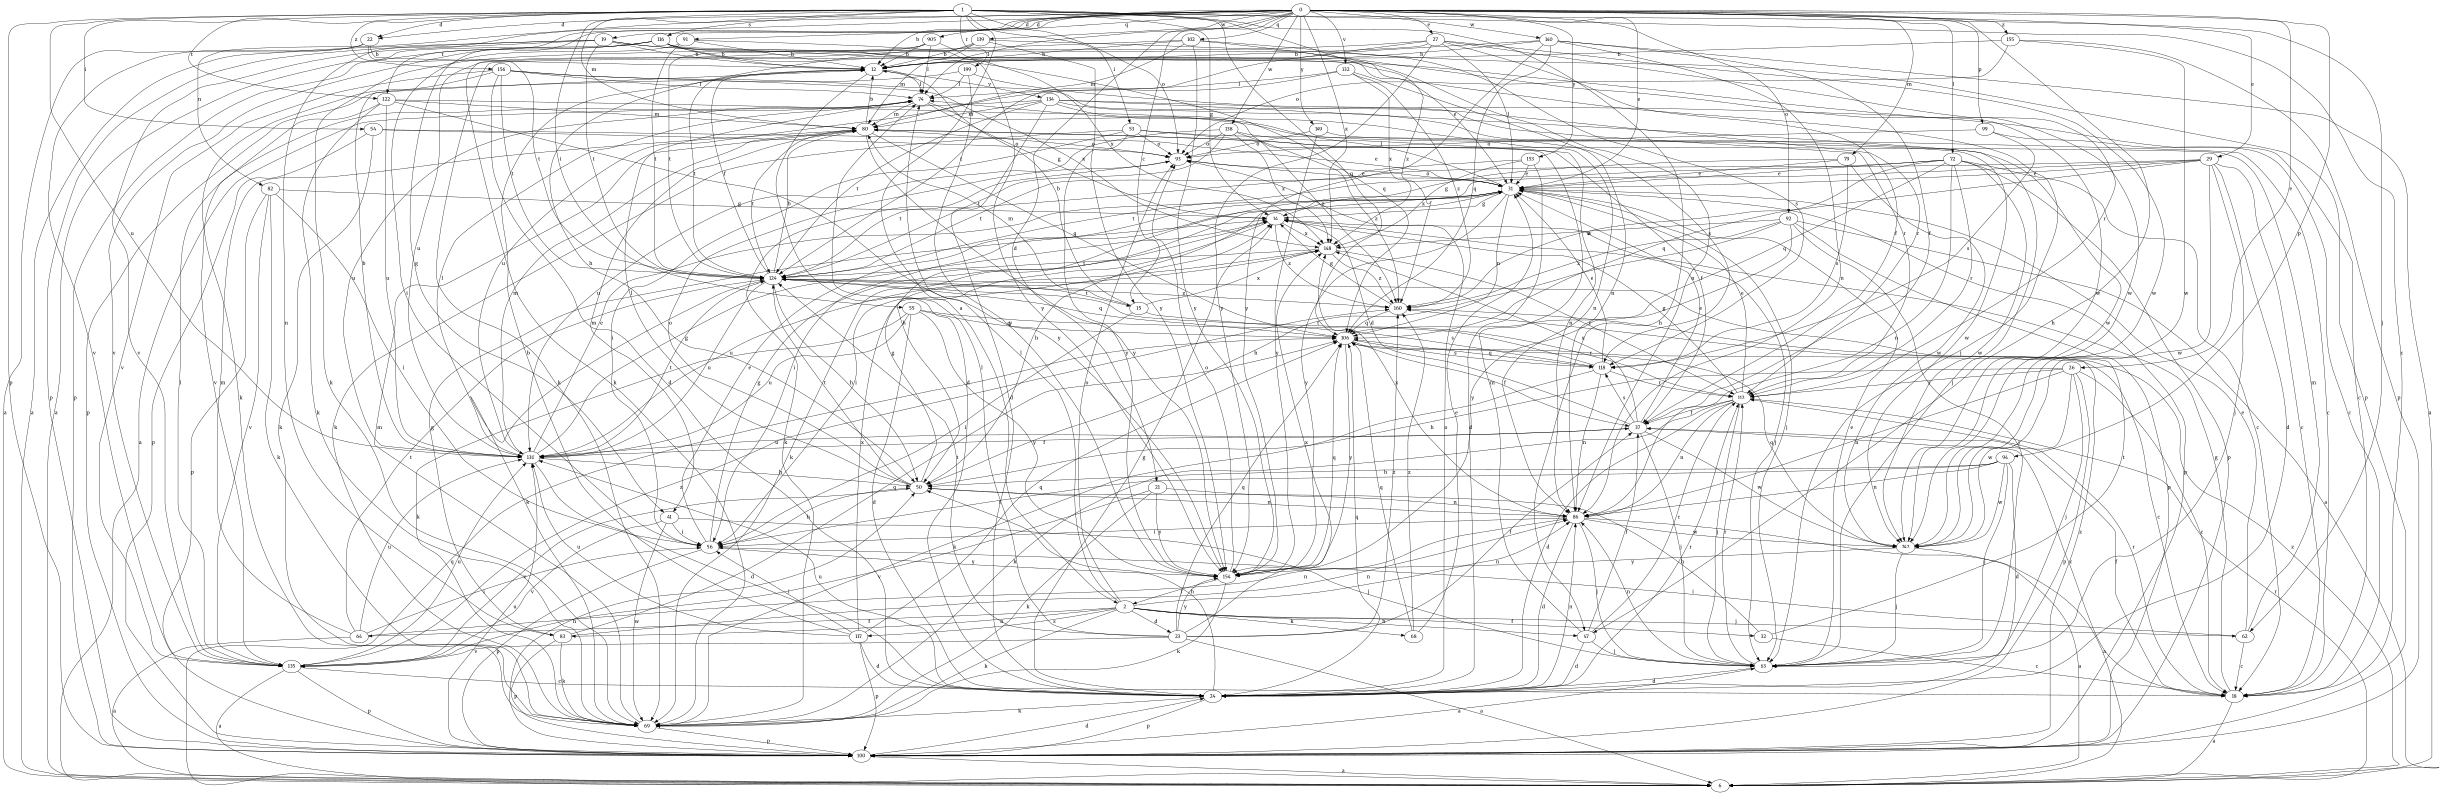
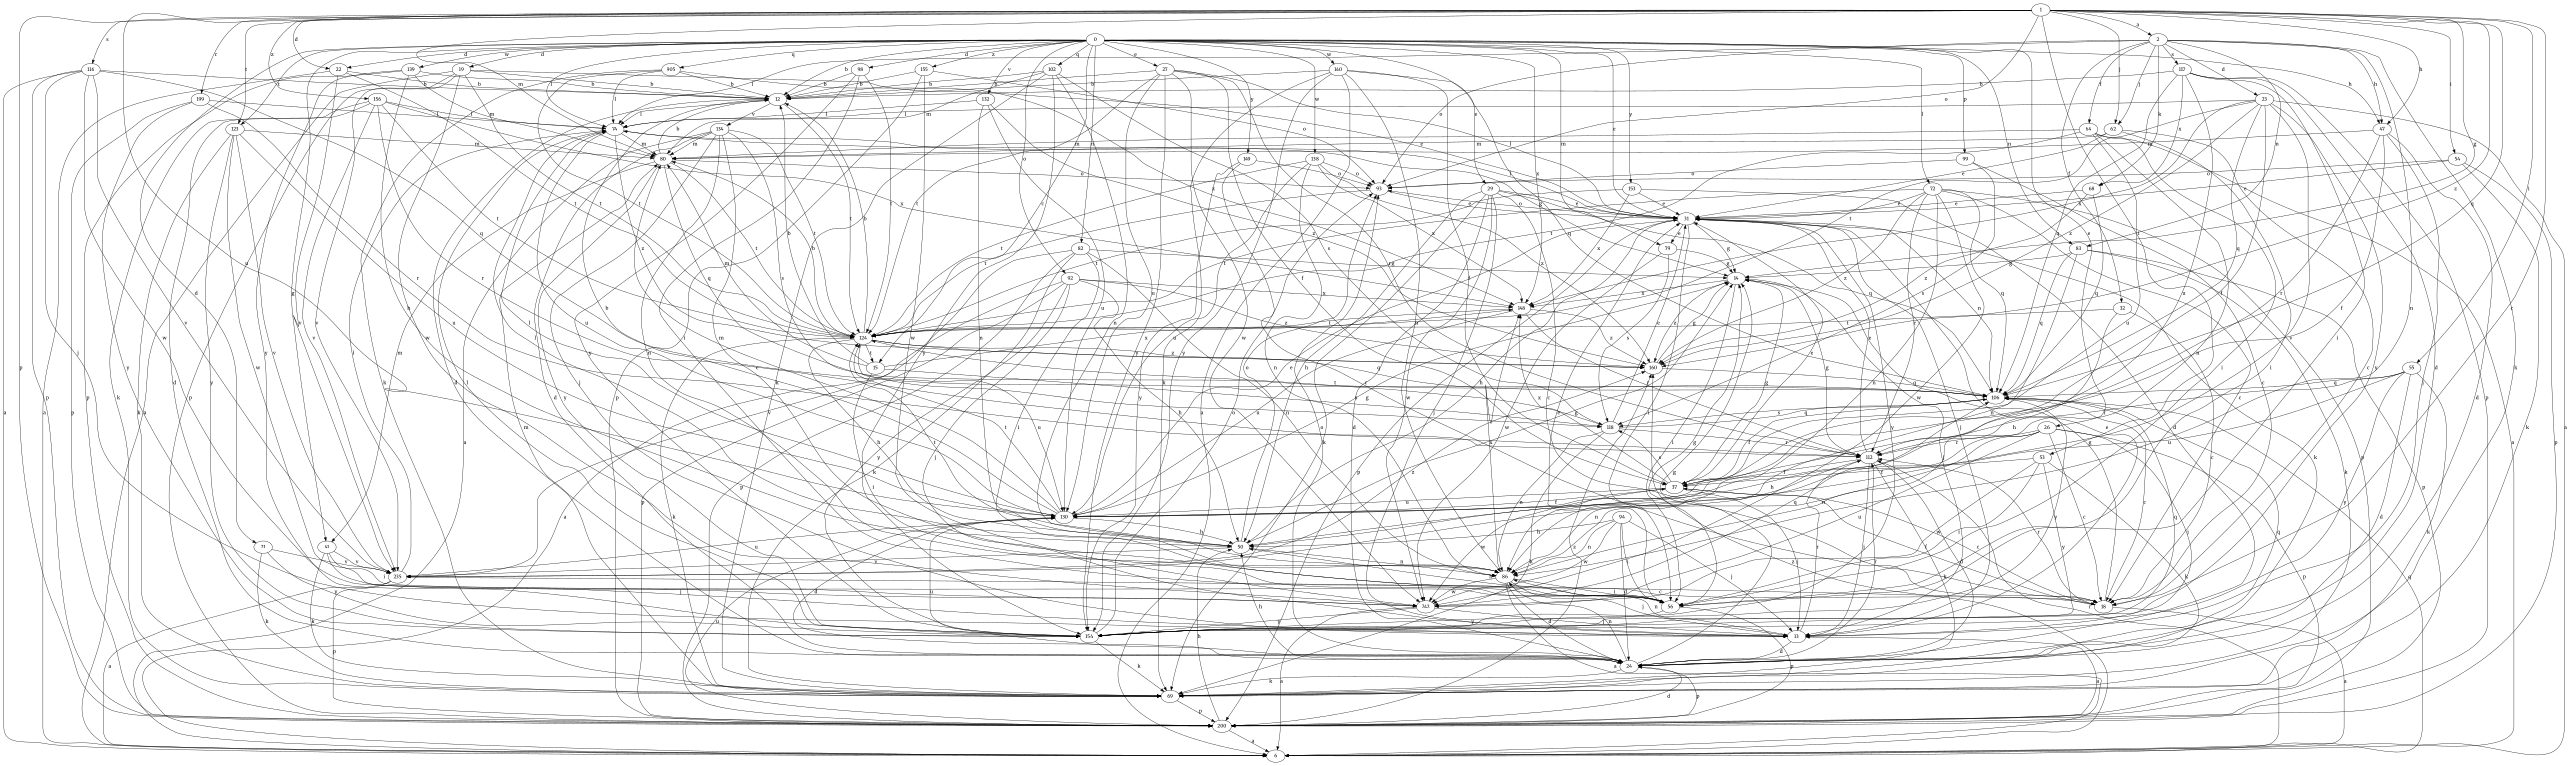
edge "0" -> "94": removed, label "p"
node "91": label "91" -> "98"
node "122": label "122" -> "123"
edge "53" -> "93": removed, label "o"
edge "132" -> "148": removed, label "x"
edge "124" -> "12": label "f" -> "b"
edge "79" -> "31": reversed
edge "92" -> "148": label "w" -> "x"
edge "117" -> "148": now "117" -> "68"
edge "37" -> "14": label "d" -> "g"
edge "26" -> "742": label "w" -> "u"
edge "21" -> "86": now "82" -> "86"
edge "154" -> "2": now "154" -> "74"
edge "41" -> "69": label "w" -> "k"
node "135": label "135" -> "235"
node "63": label "63" -> "13"
node "100": label "100" -> "200"
